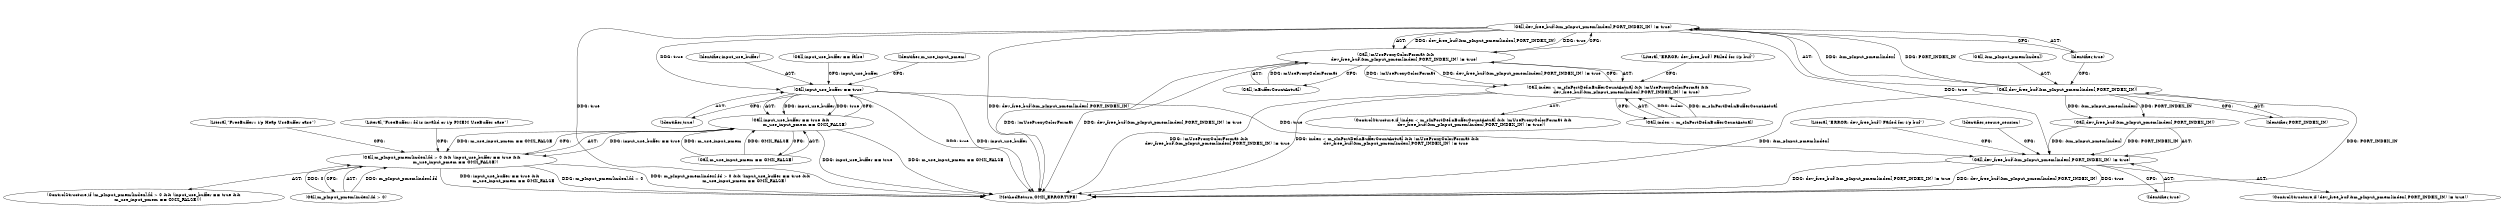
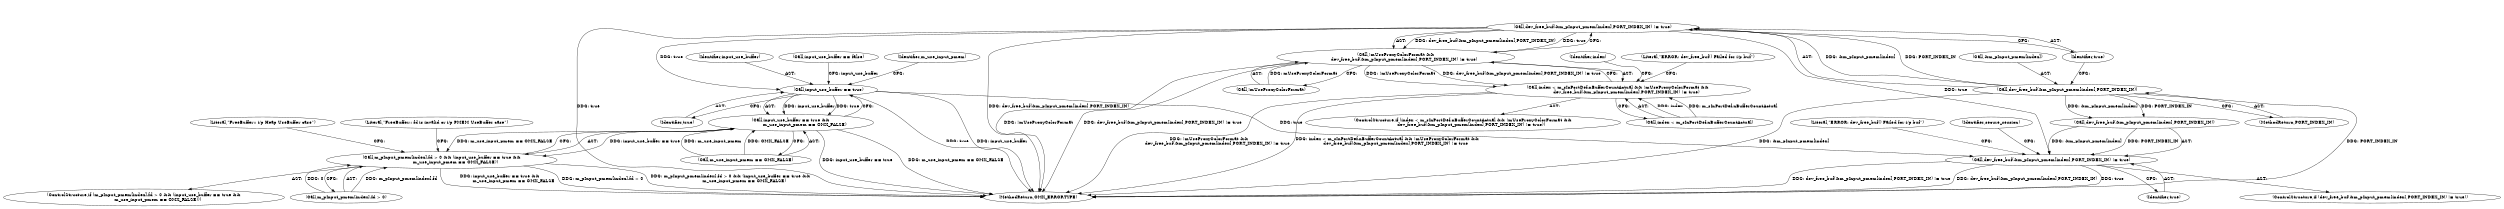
node "(Identifier,index)": added
node "(Call,!nBufferCountActual)": label "(Call,!nBufferCountActual)" -> "(Call,!mUseProxyColorFormat)"
node "(Identifier,PORT_INDEX_IN)": label "(Identifier,PORT_INDEX_IN)" -> "(MethodReturn,PORT_INDEX_IN)"
